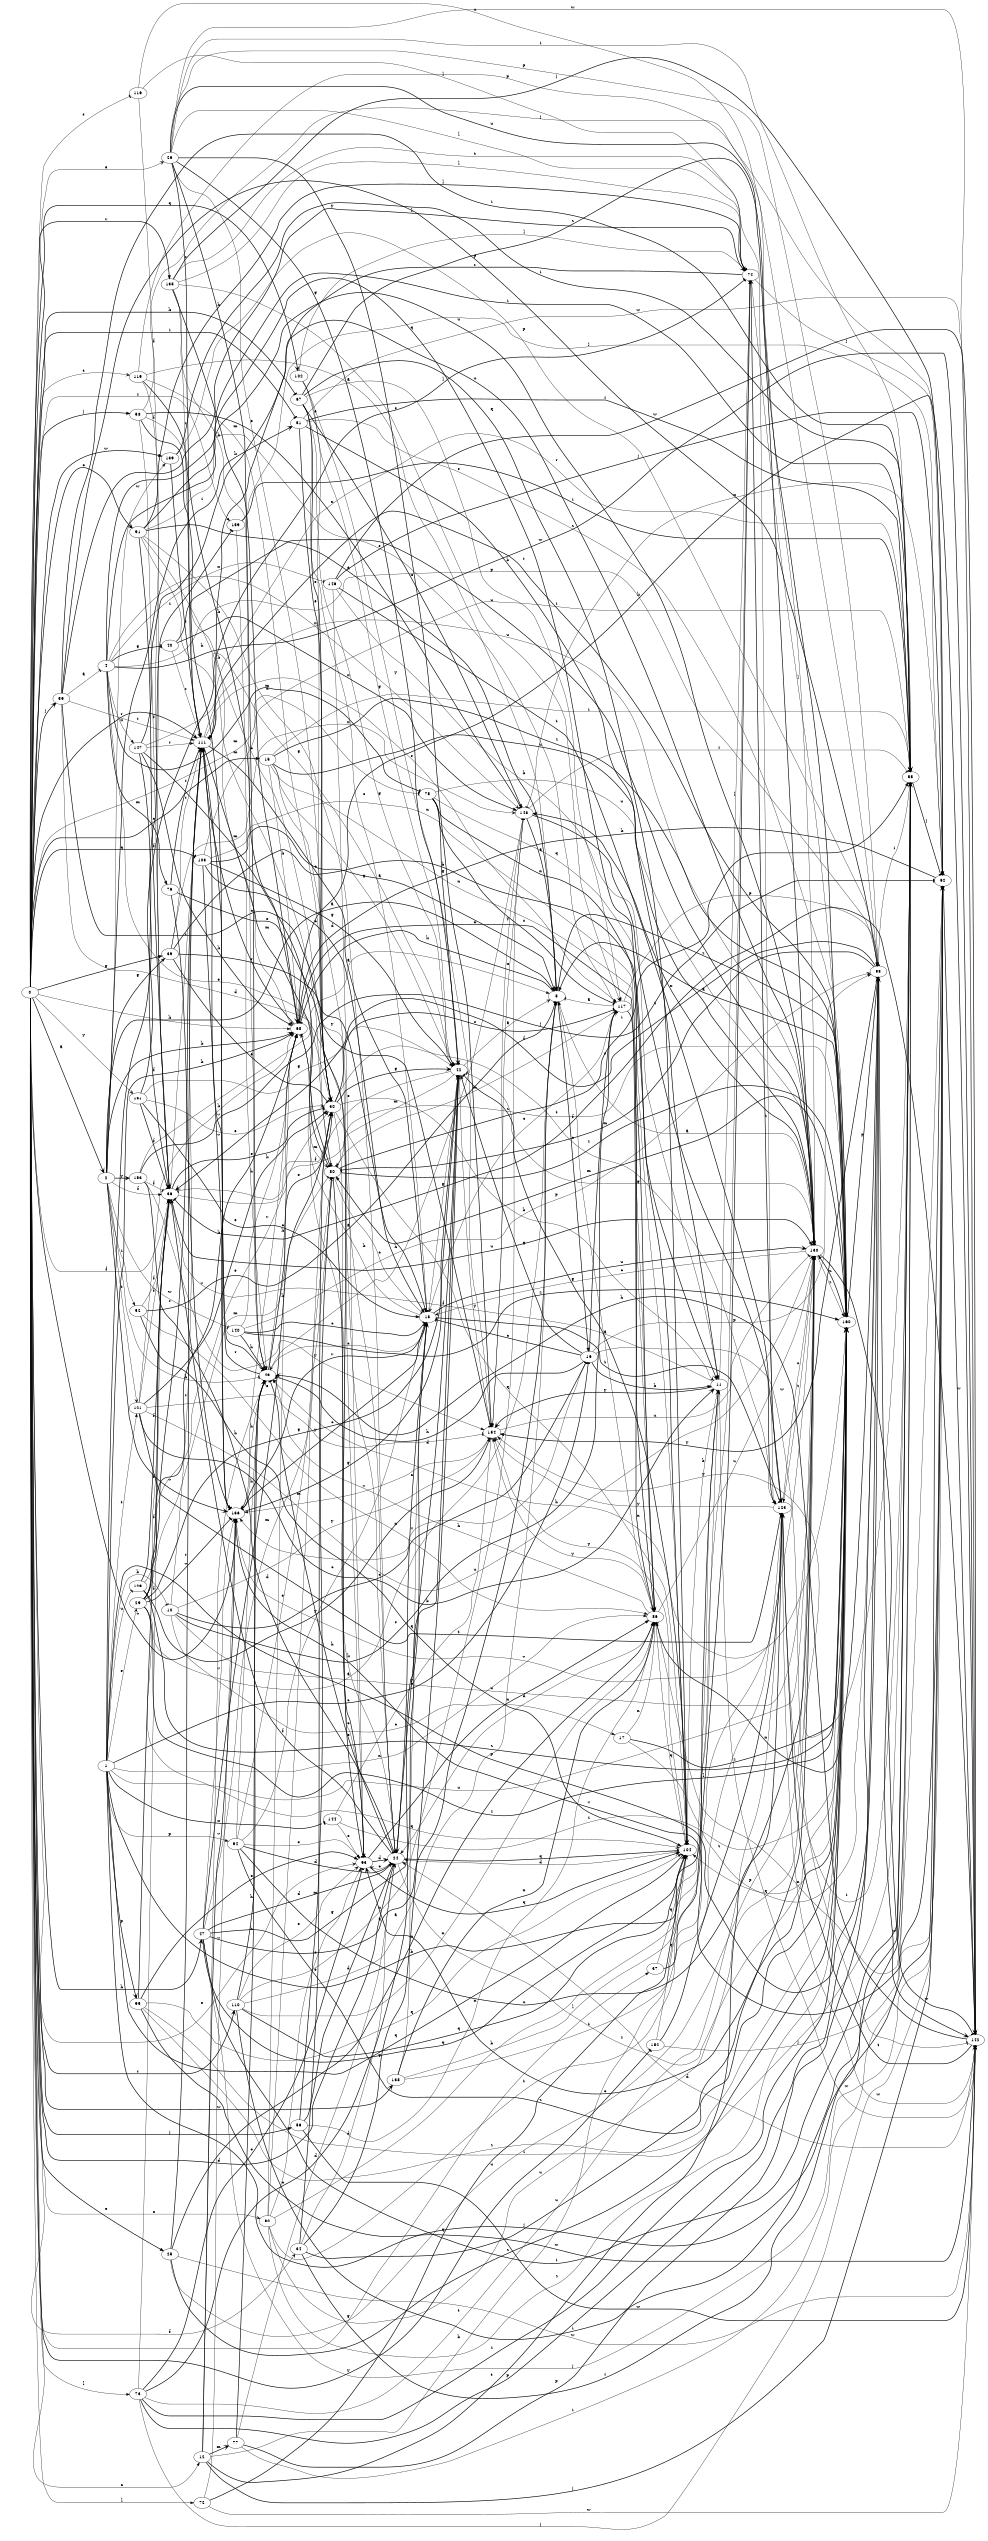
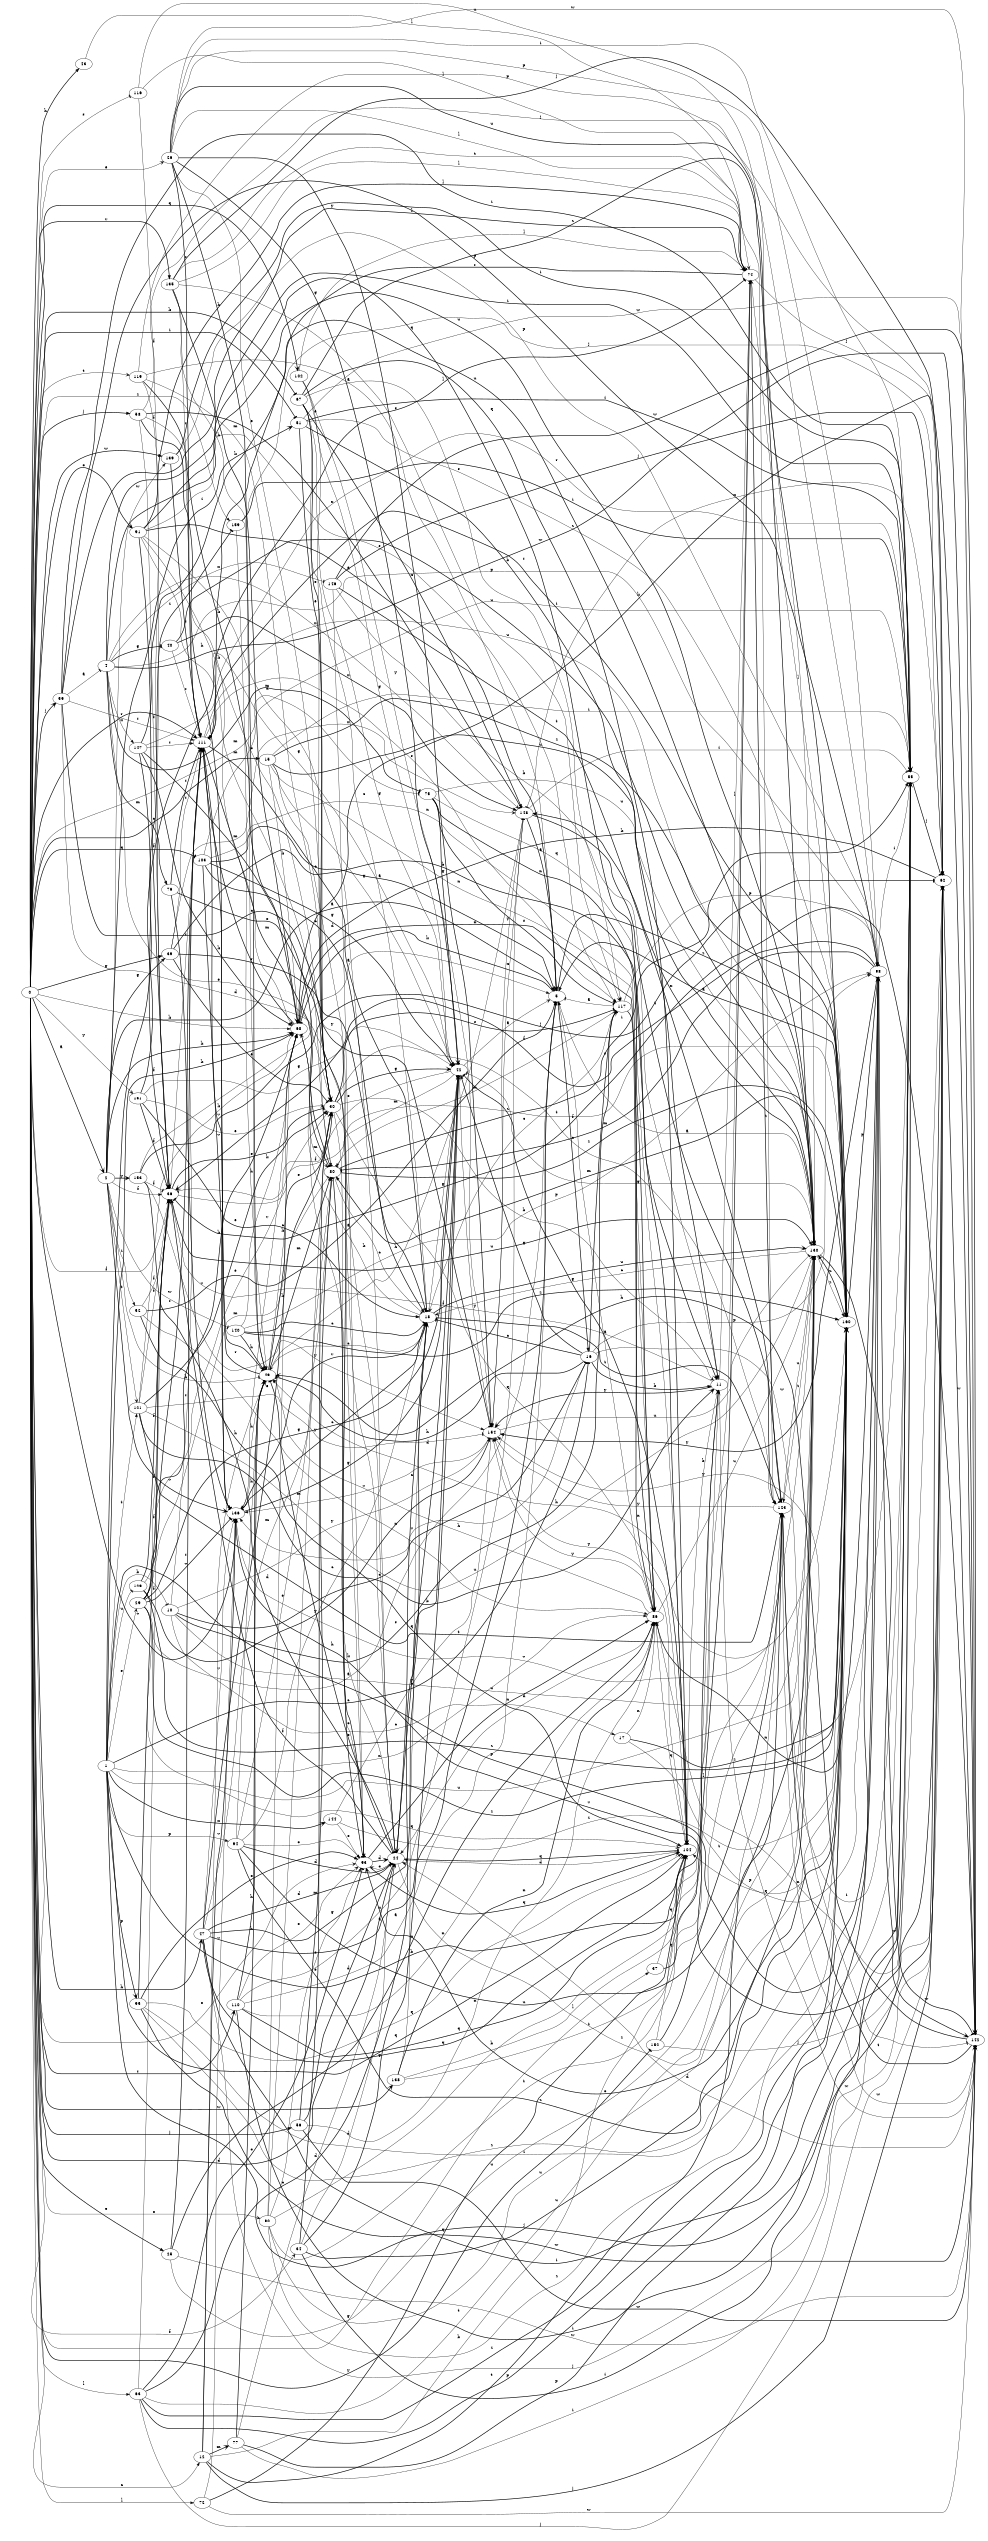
node "43": added
edge "91" -> "24": arrowhead vee -> tee
edge "49" -> "80": added, label "m"
edge "1" -> "144": arrowhead tee -> vee
edge "25" -> "160": removed, label "z"
node "73": label "73" -> "63"
